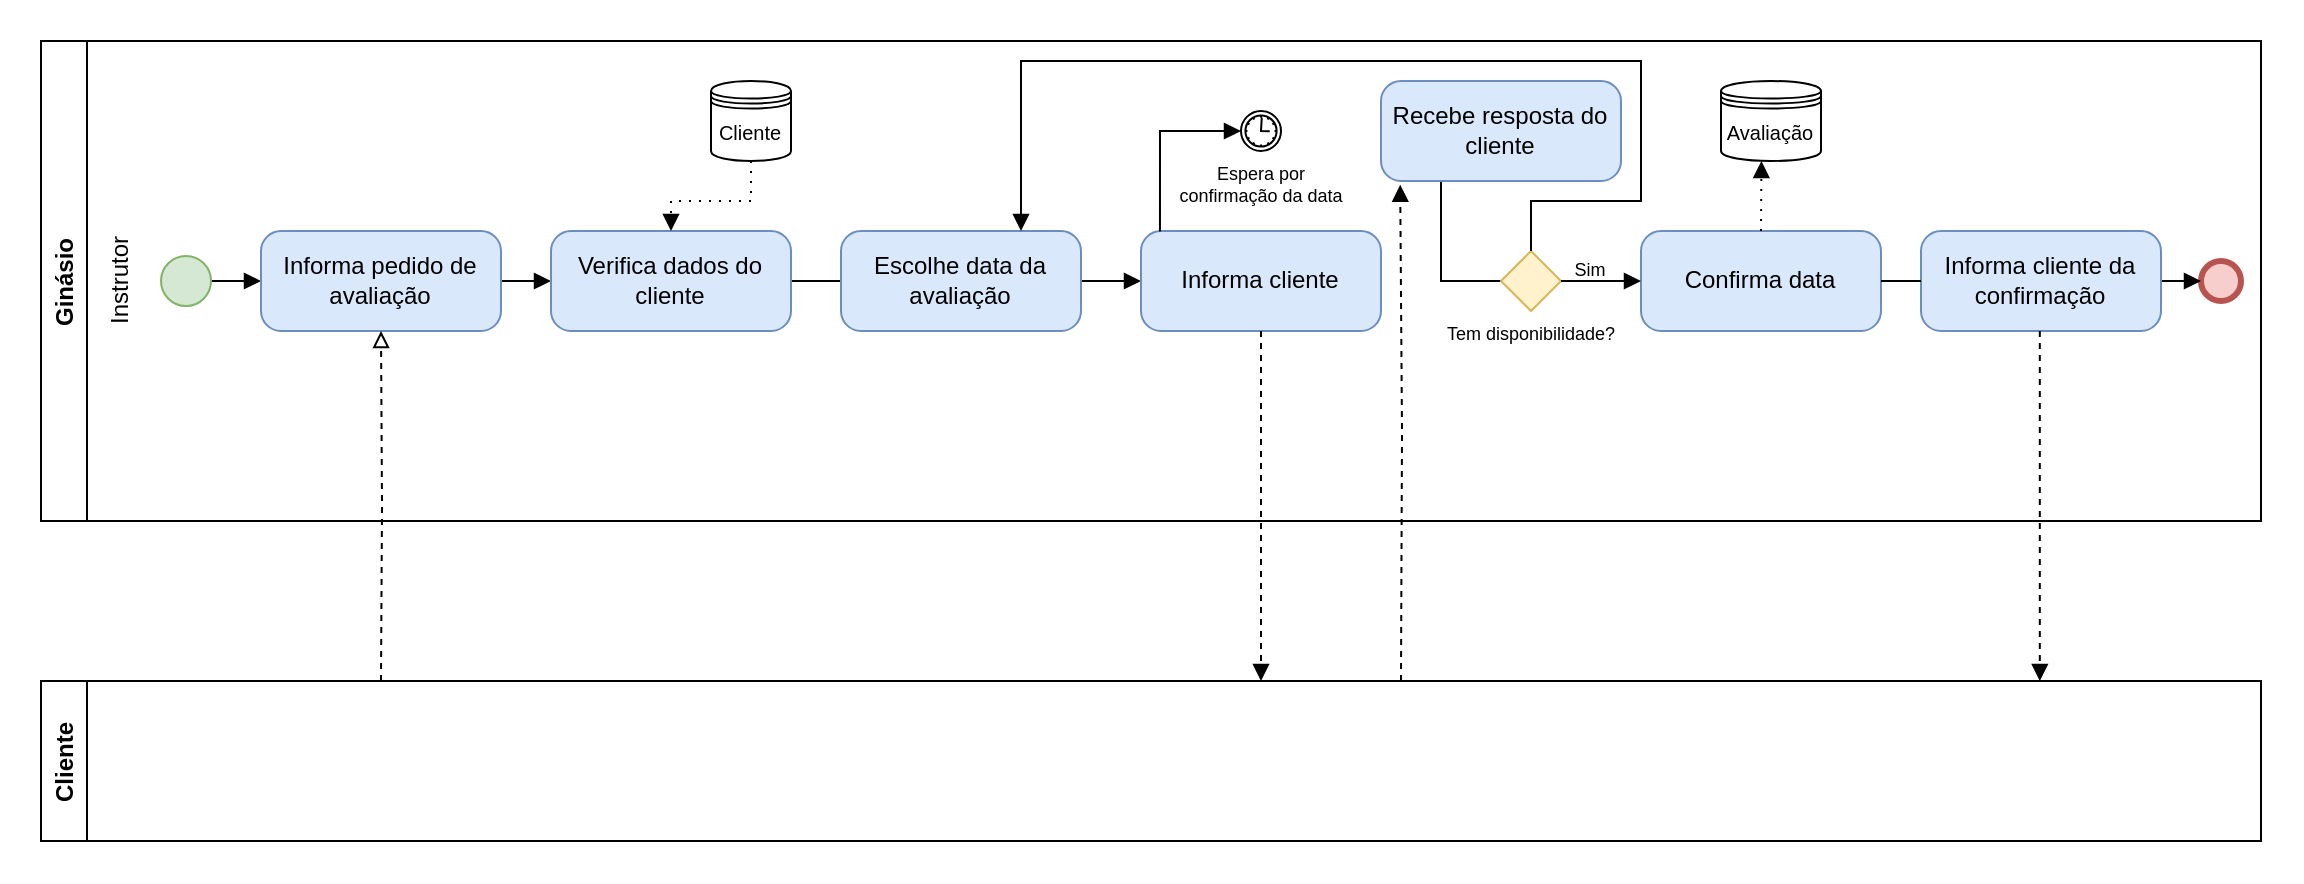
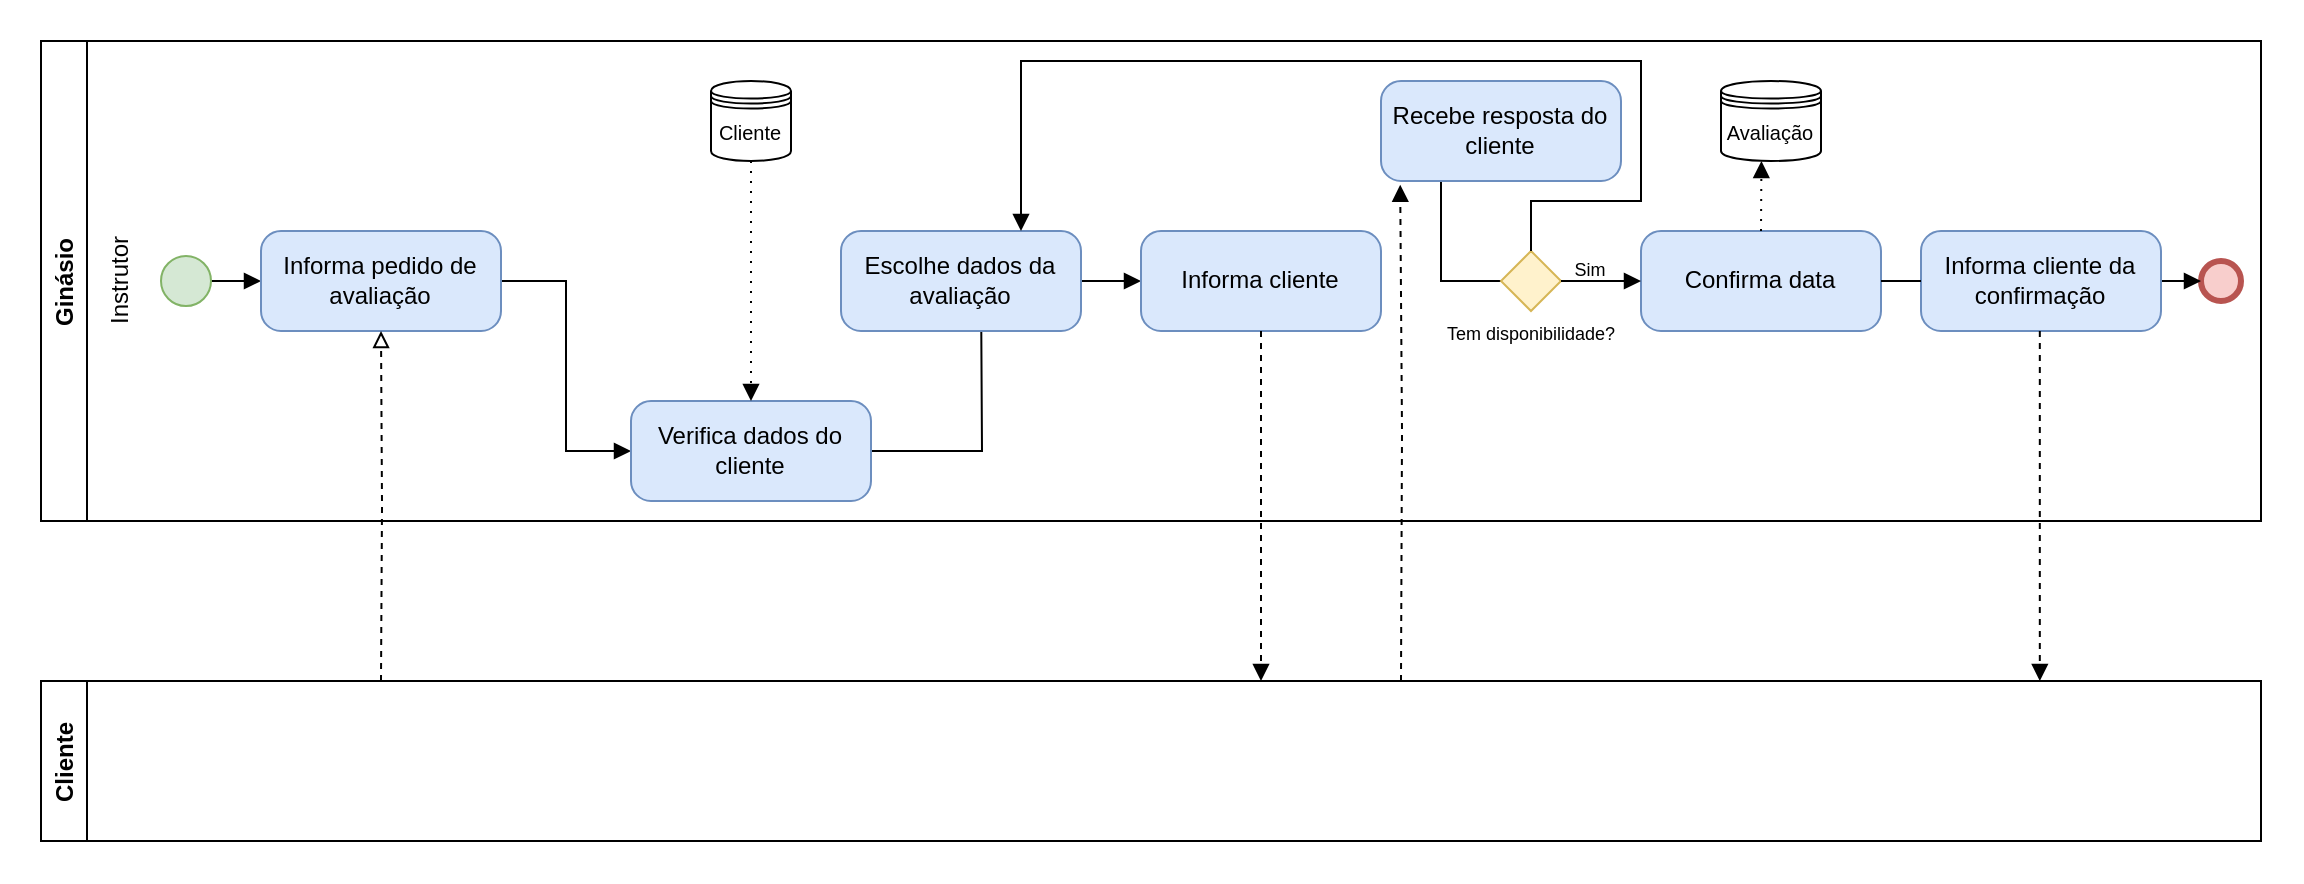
node "Espera por confirmação da data": removed
edge "Informa cliente" -> "Espera por confirmação da data": removed
node "Verifica dados do cliente": moved (671, 281) -> (751, 451)
node "Escolhe data da avaliação": label "Escolhe data da avaliação" -> "Escolhe dados da avaliação"
